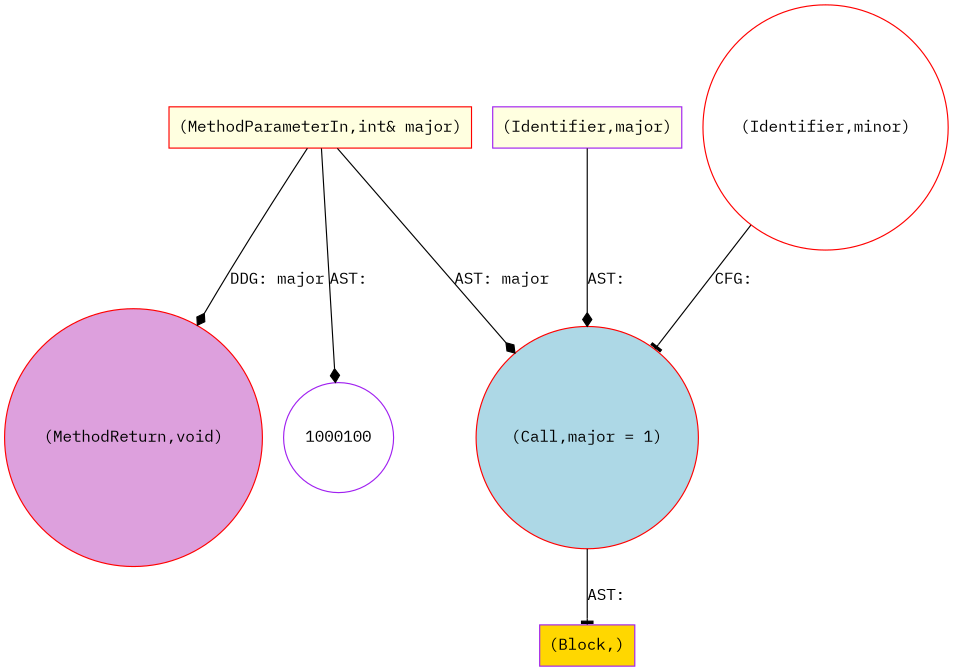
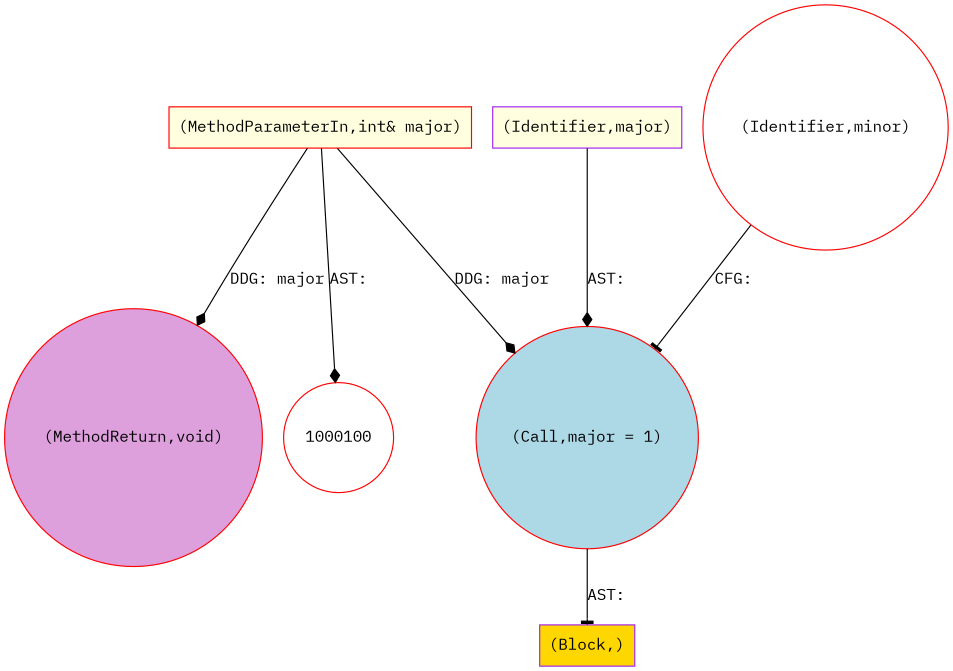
edge "(MethodParameterIn,int& major)" -> "(Call,major = 1)": label "AST: major" -> "DDG: major"
node "1000100": color purple -> red
